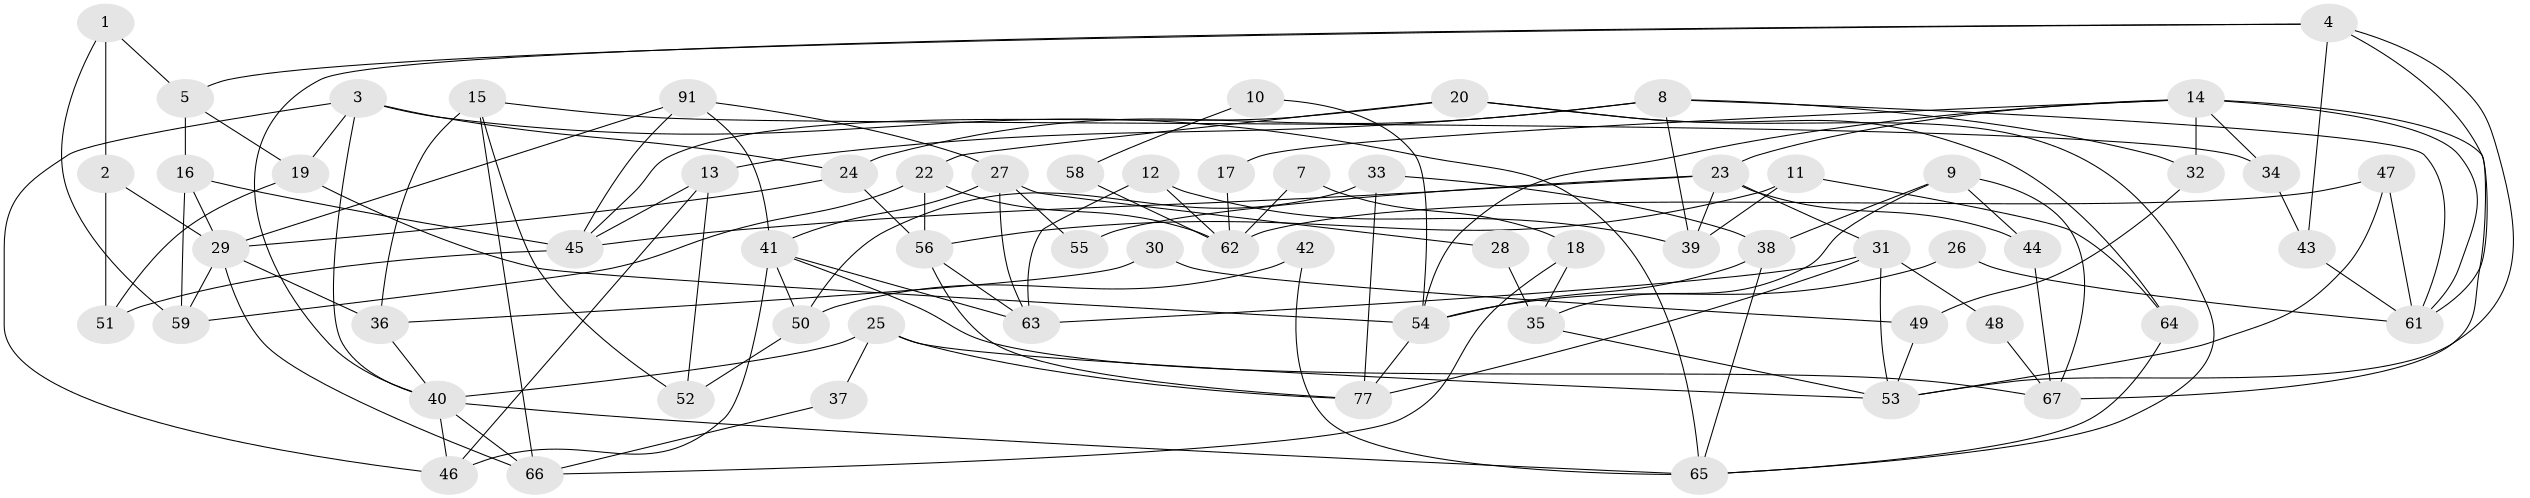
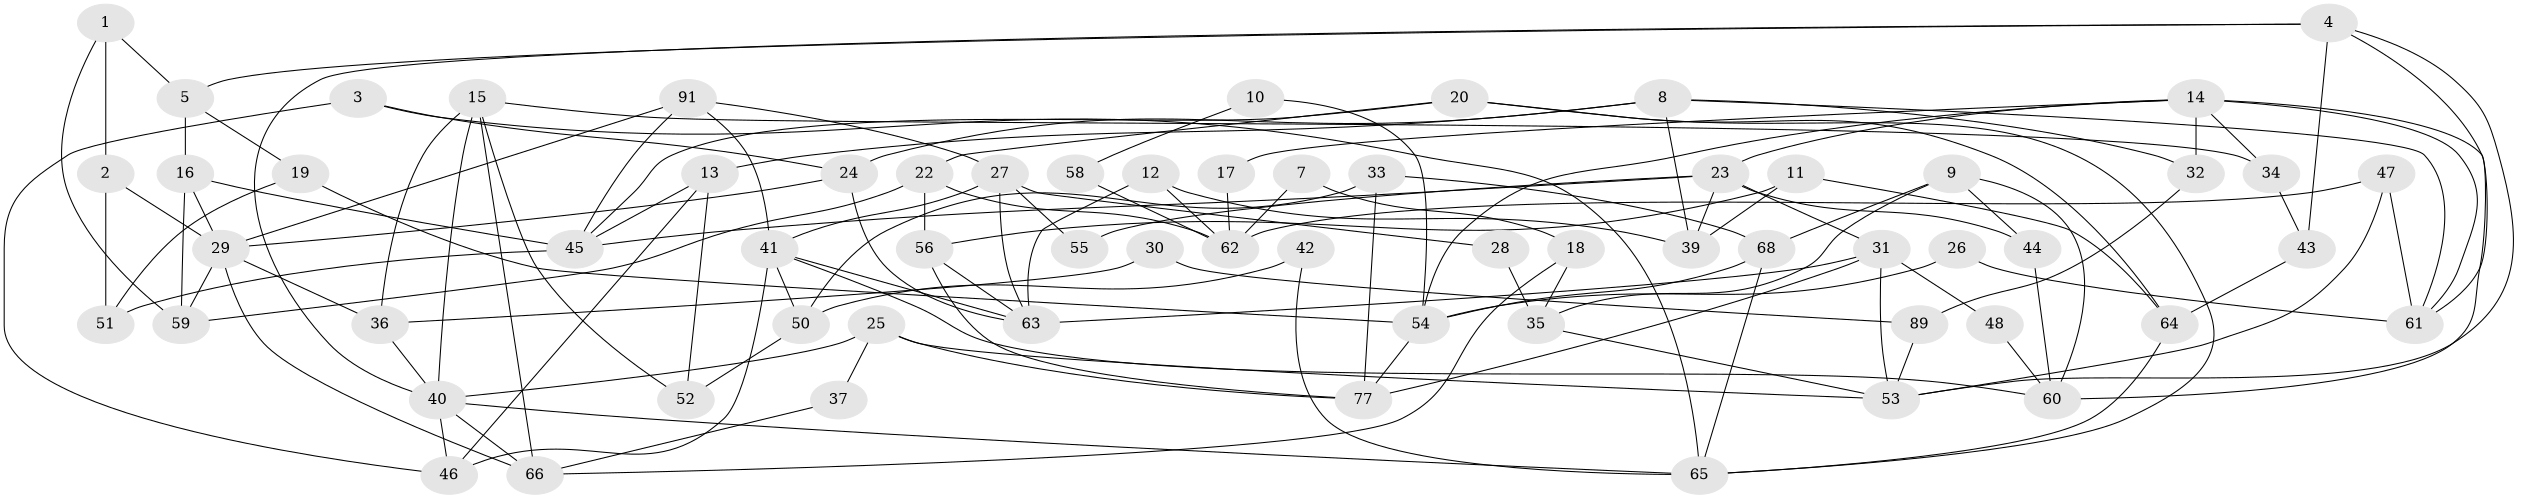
edge "3" -- "19": removed
edge "24" -- "56": now "24" -- "63"
node "38": label "38" -> "68"
edge "3" -- "40": now "15" -- "40"
edge "43" -- "61": now "43" -- "64"
node "49": label "49" -> "89"
node "67": label "67" -> "60"
